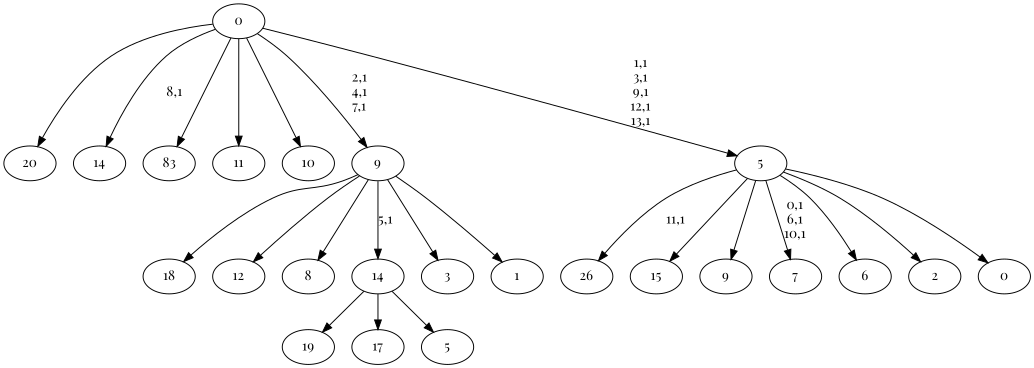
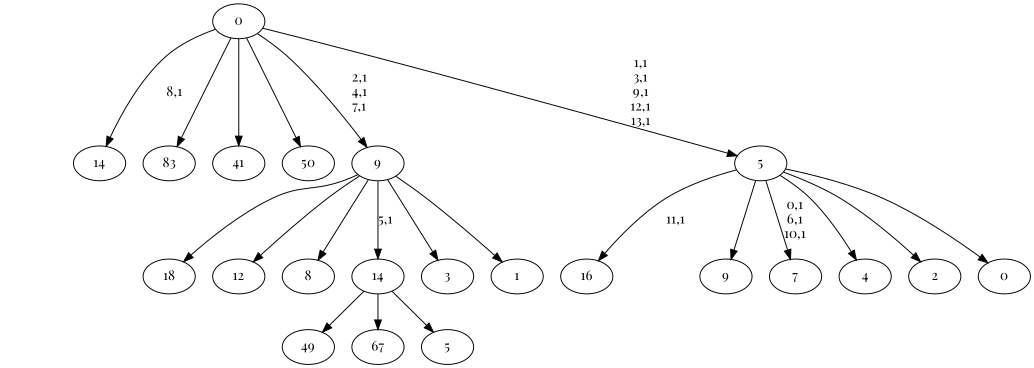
node "20": removed
node "11": label "11" -> "41"
node "10": label "10" -> "50"
node "26": label "26" -> "16"
node "15": removed
node "6": label "6" -> "4"
node "19": label "19" -> "49"
node "17": label "17" -> "67"
